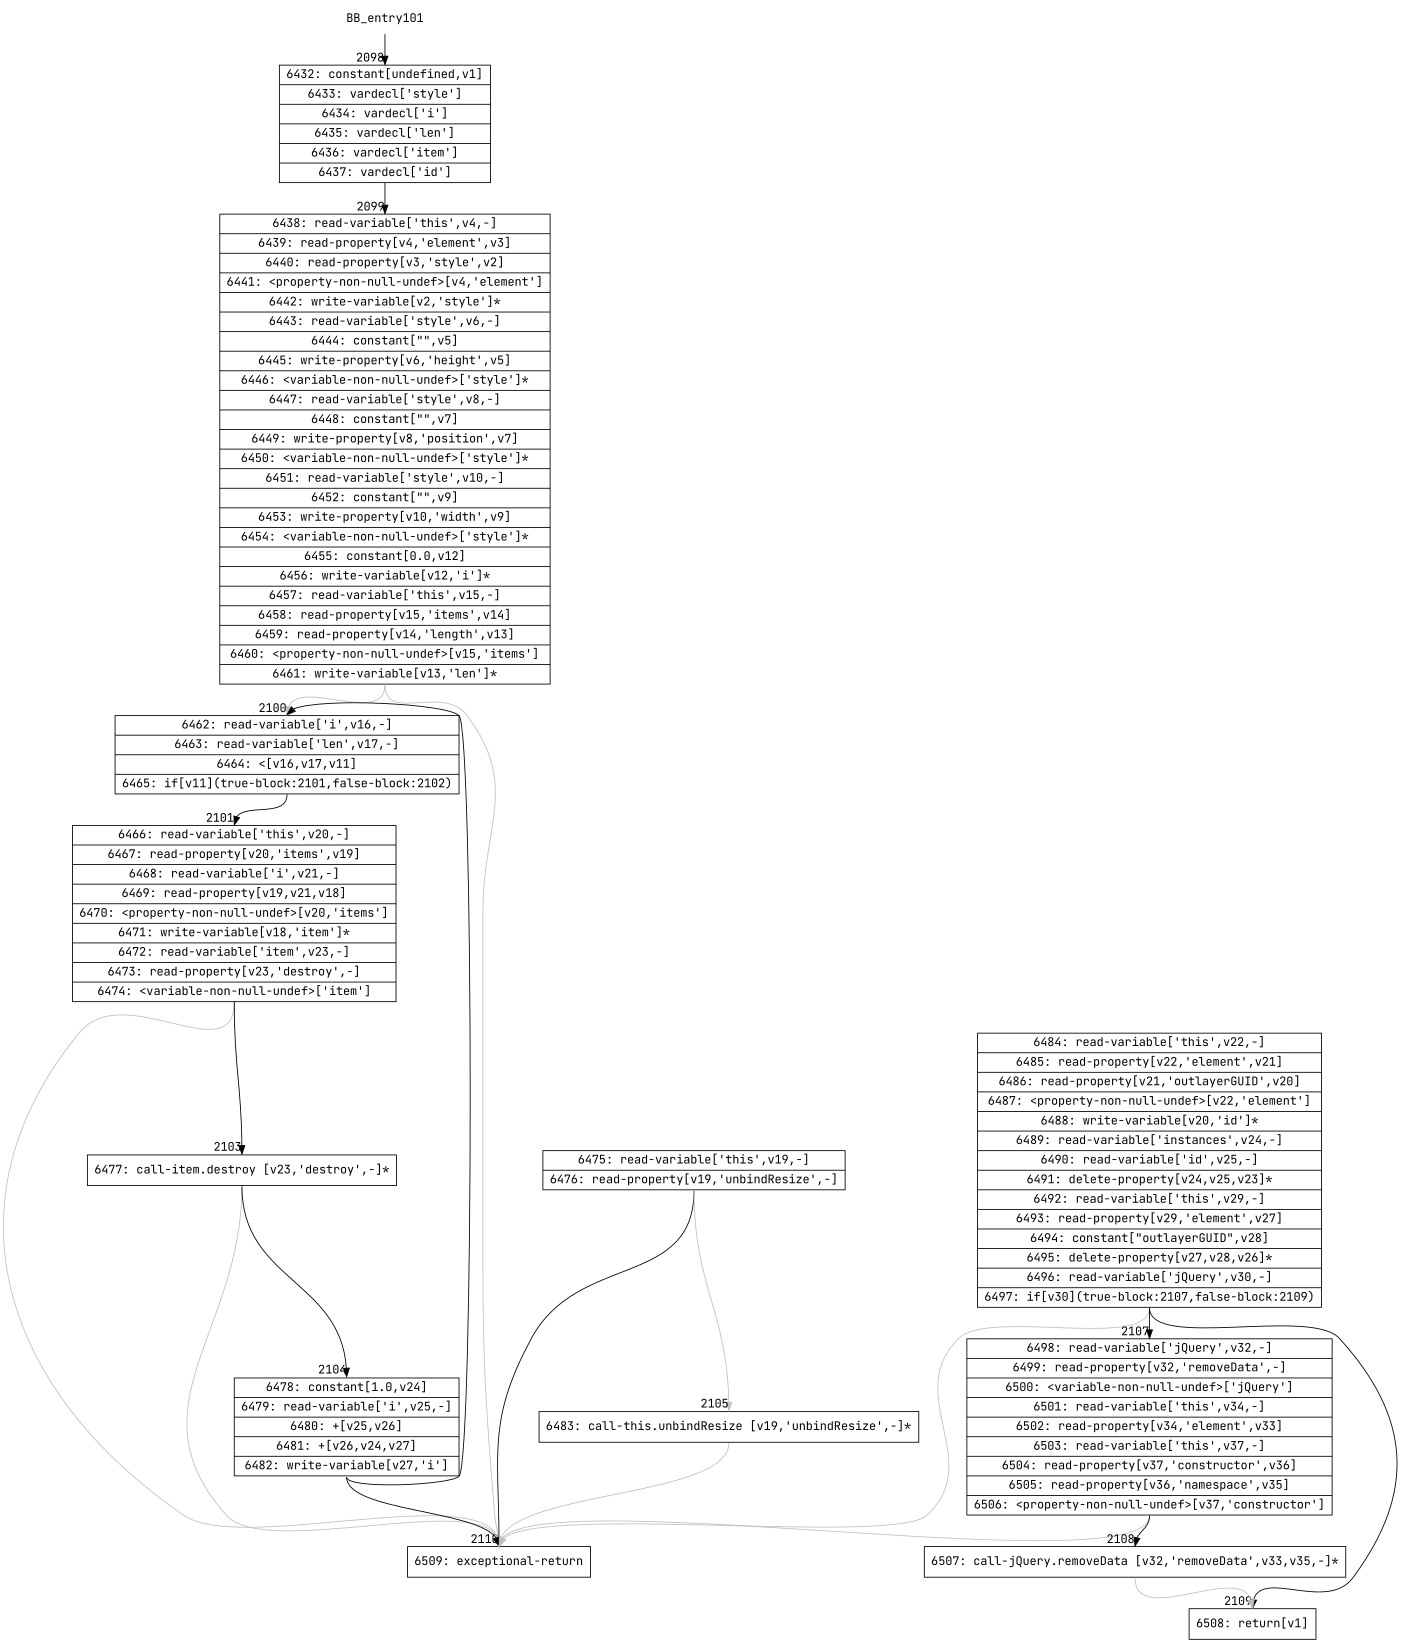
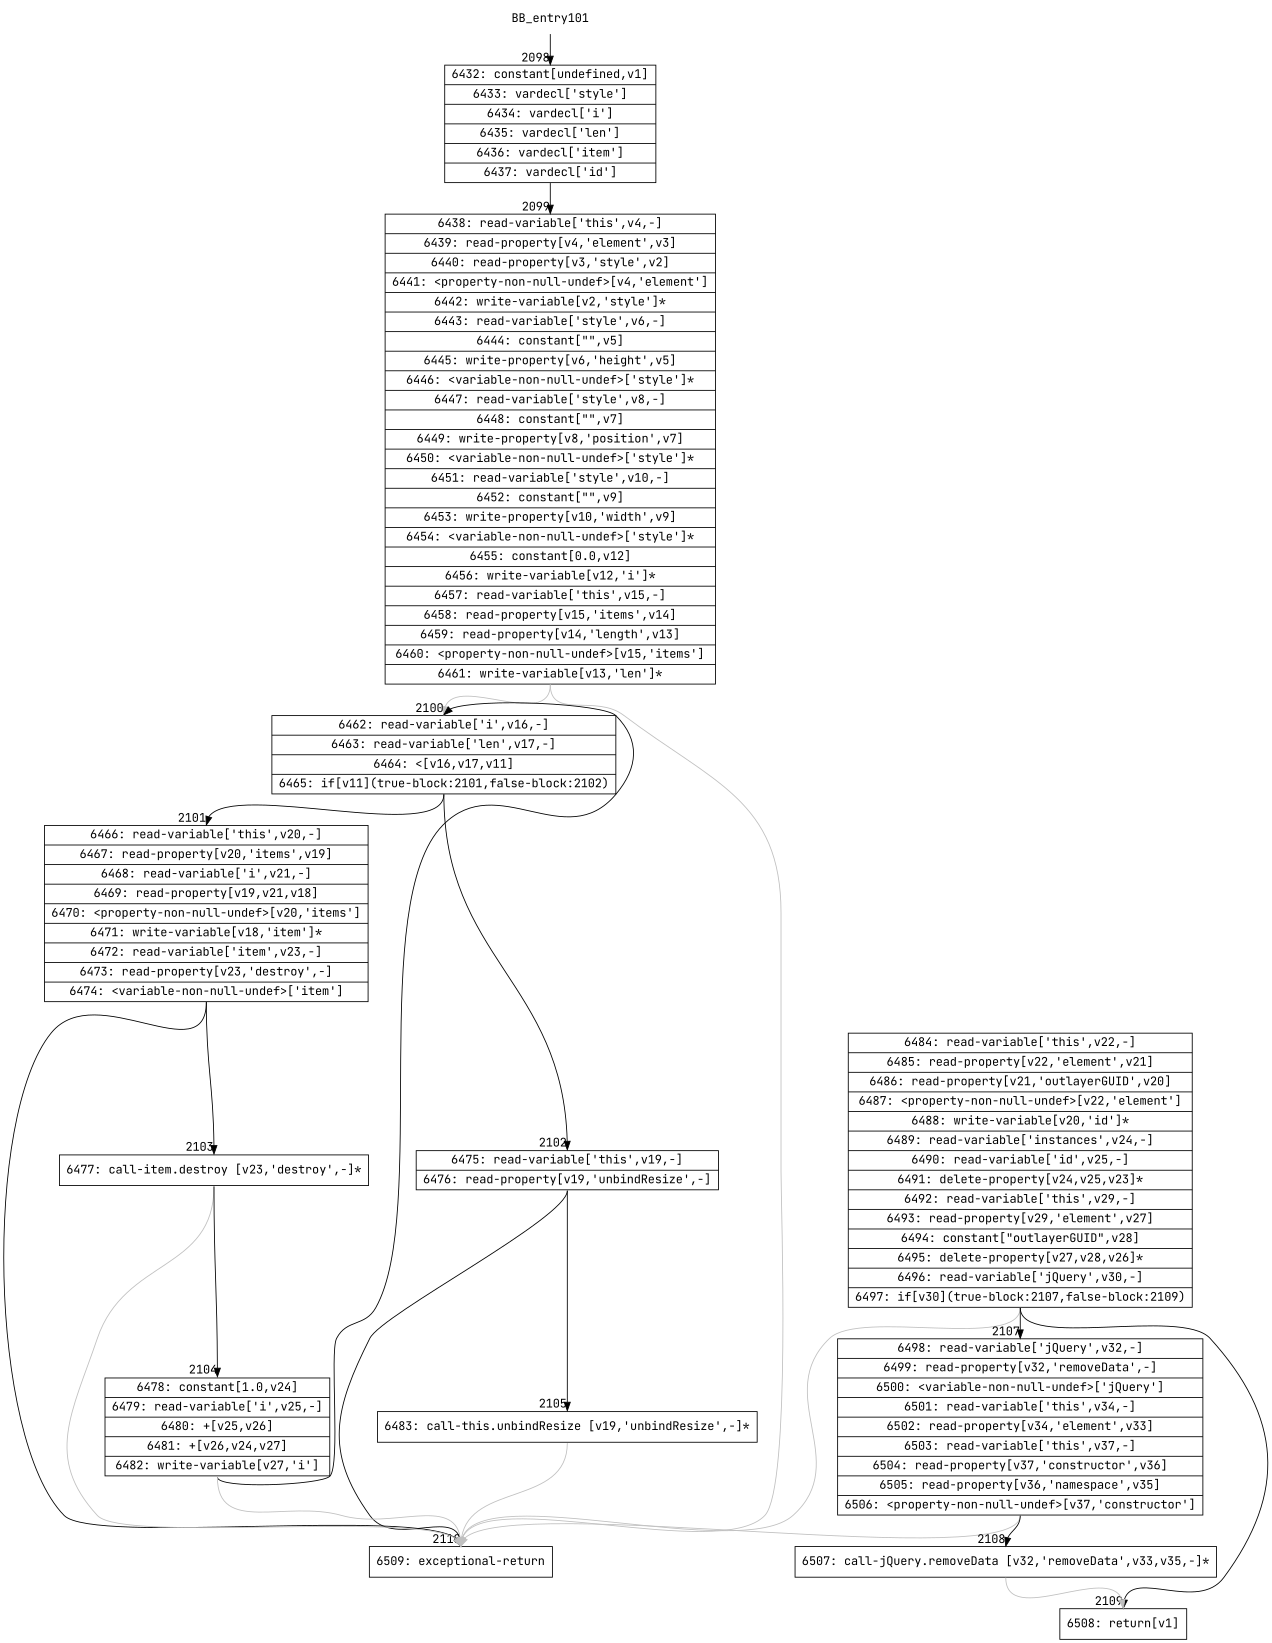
edge "6462: read-variable['i',v16,-]" -> "6475: read-variable['this',v19,-]": added
edge "6475: read-variable['this',v19,-]" -> "6483: call-this.unbindResize [v19,'unbindResize',-]*": color gray -> black
edge "6466: read-variable['this',v20,-]" -> "6509: exceptional-return": color gray -> black
edge "6478: constant[1.0,v24]" -> "6509: exceptional-return": color black -> gray
